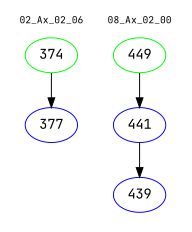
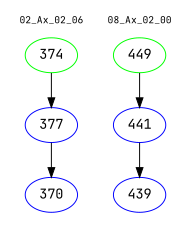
node "370": added
